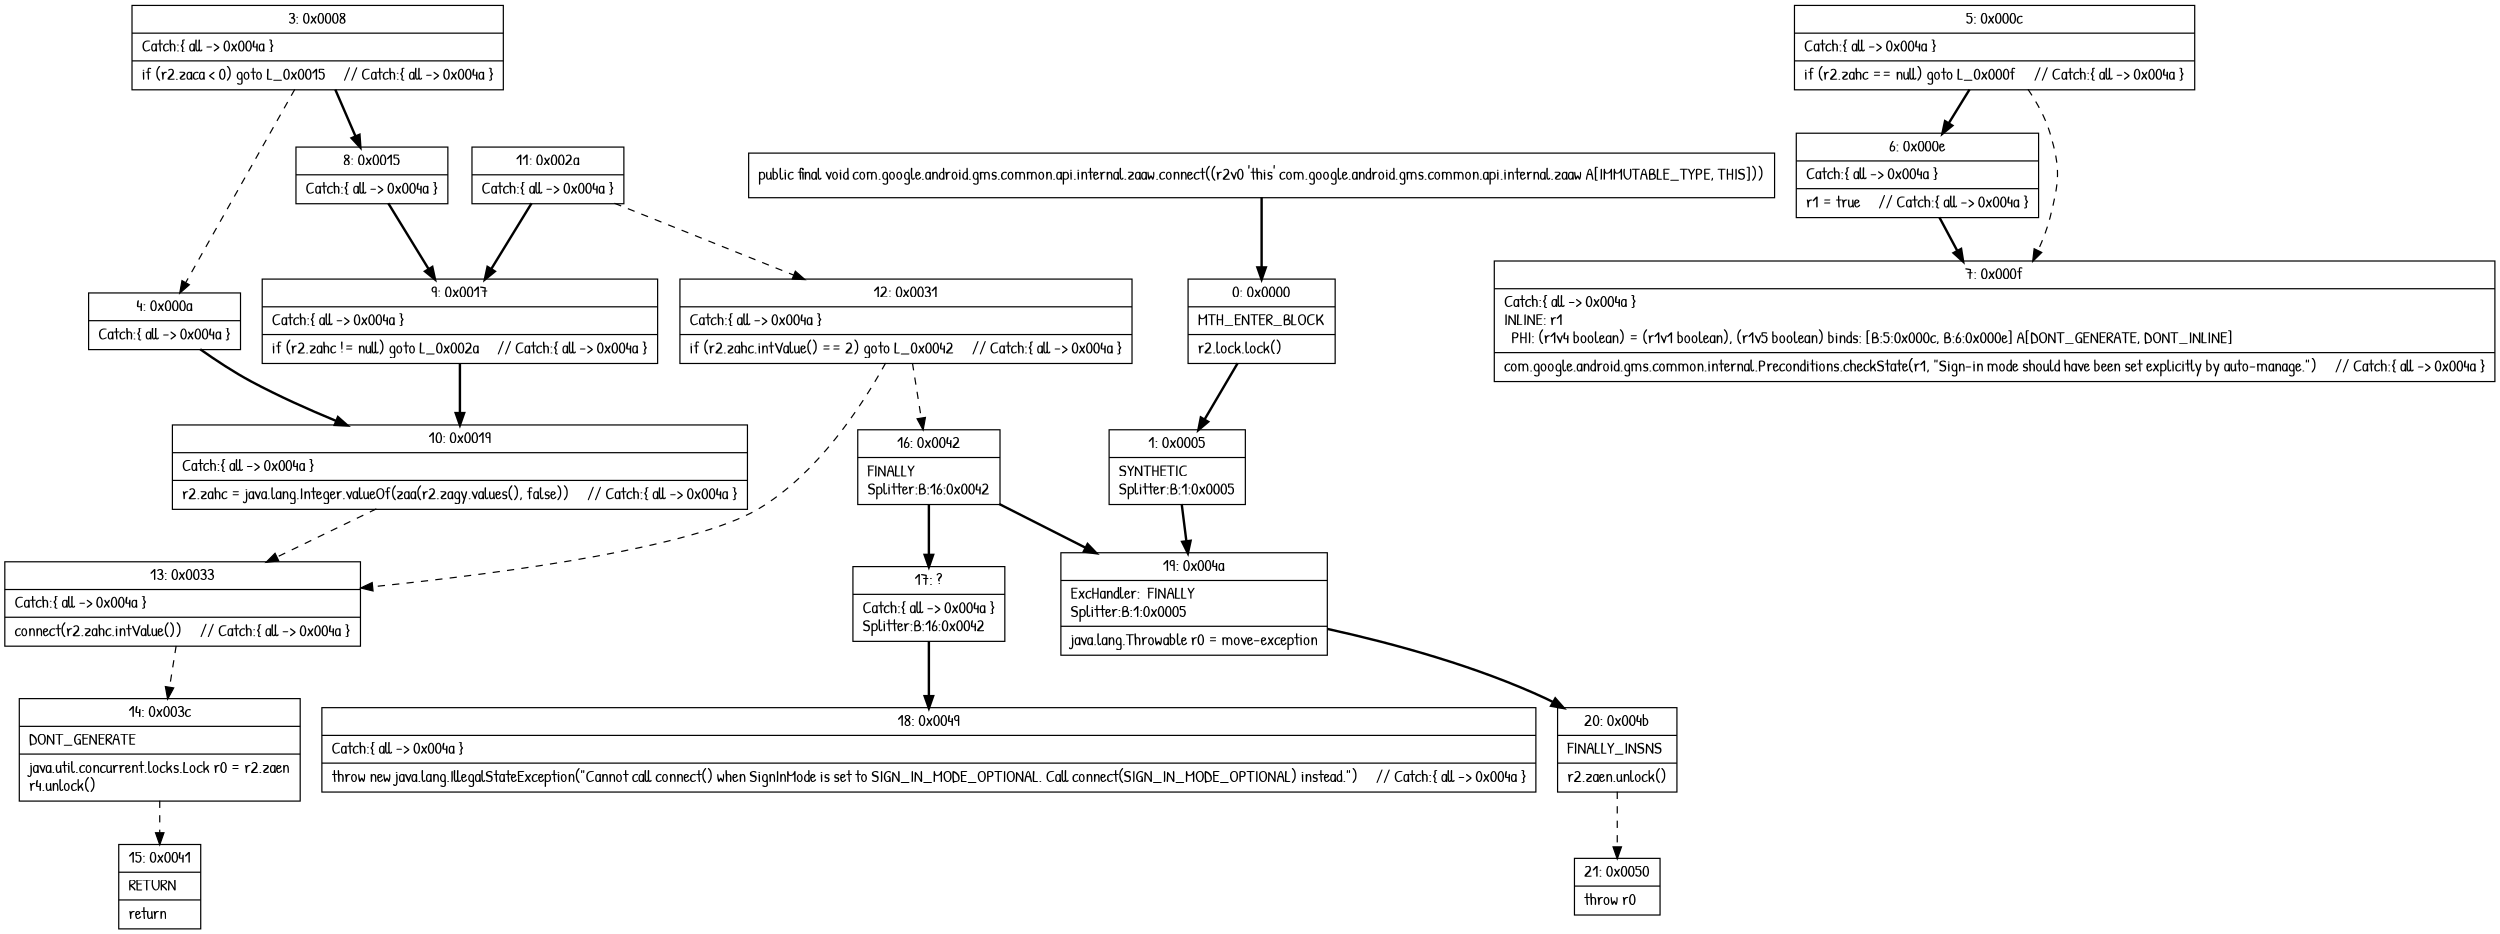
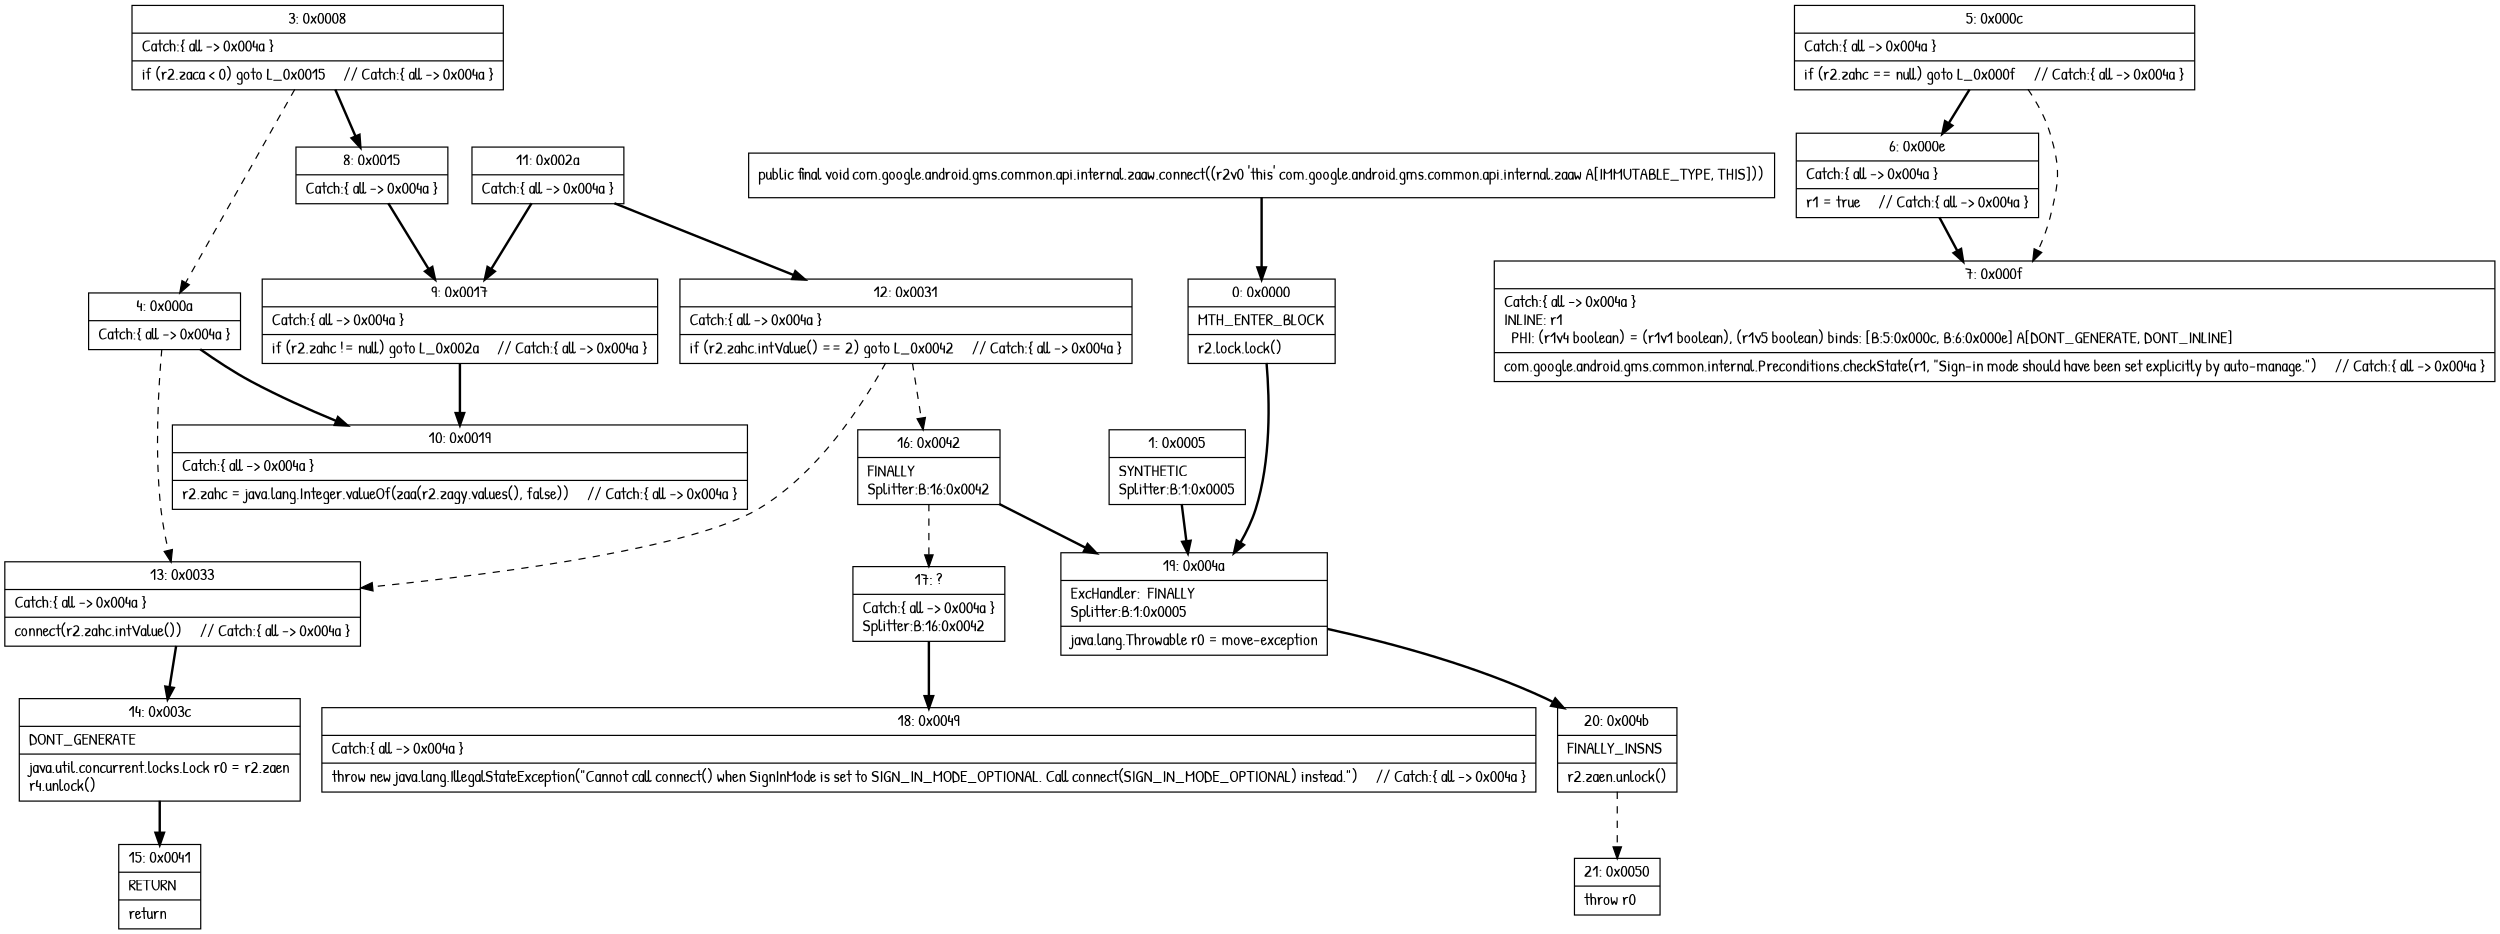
edge "11: 0x002a" -> "12: 0x0031": style dashed -> bold
edge "0: 0x0000" -> "1: 0x0005": now "0: 0x0000" -> "19: 0x004a"
edge "16: 0x0042" -> "17: ?": style bold -> dashed
edge "10: 0x0019" -> "13: 0x0033": now "4: 0x000a" -> "13: 0x0033"
edge "13: 0x0033" -> "14: 0x003c": style dashed -> bold
edge "14: 0x003c" -> "15: 0x0041": style dashed -> bold
